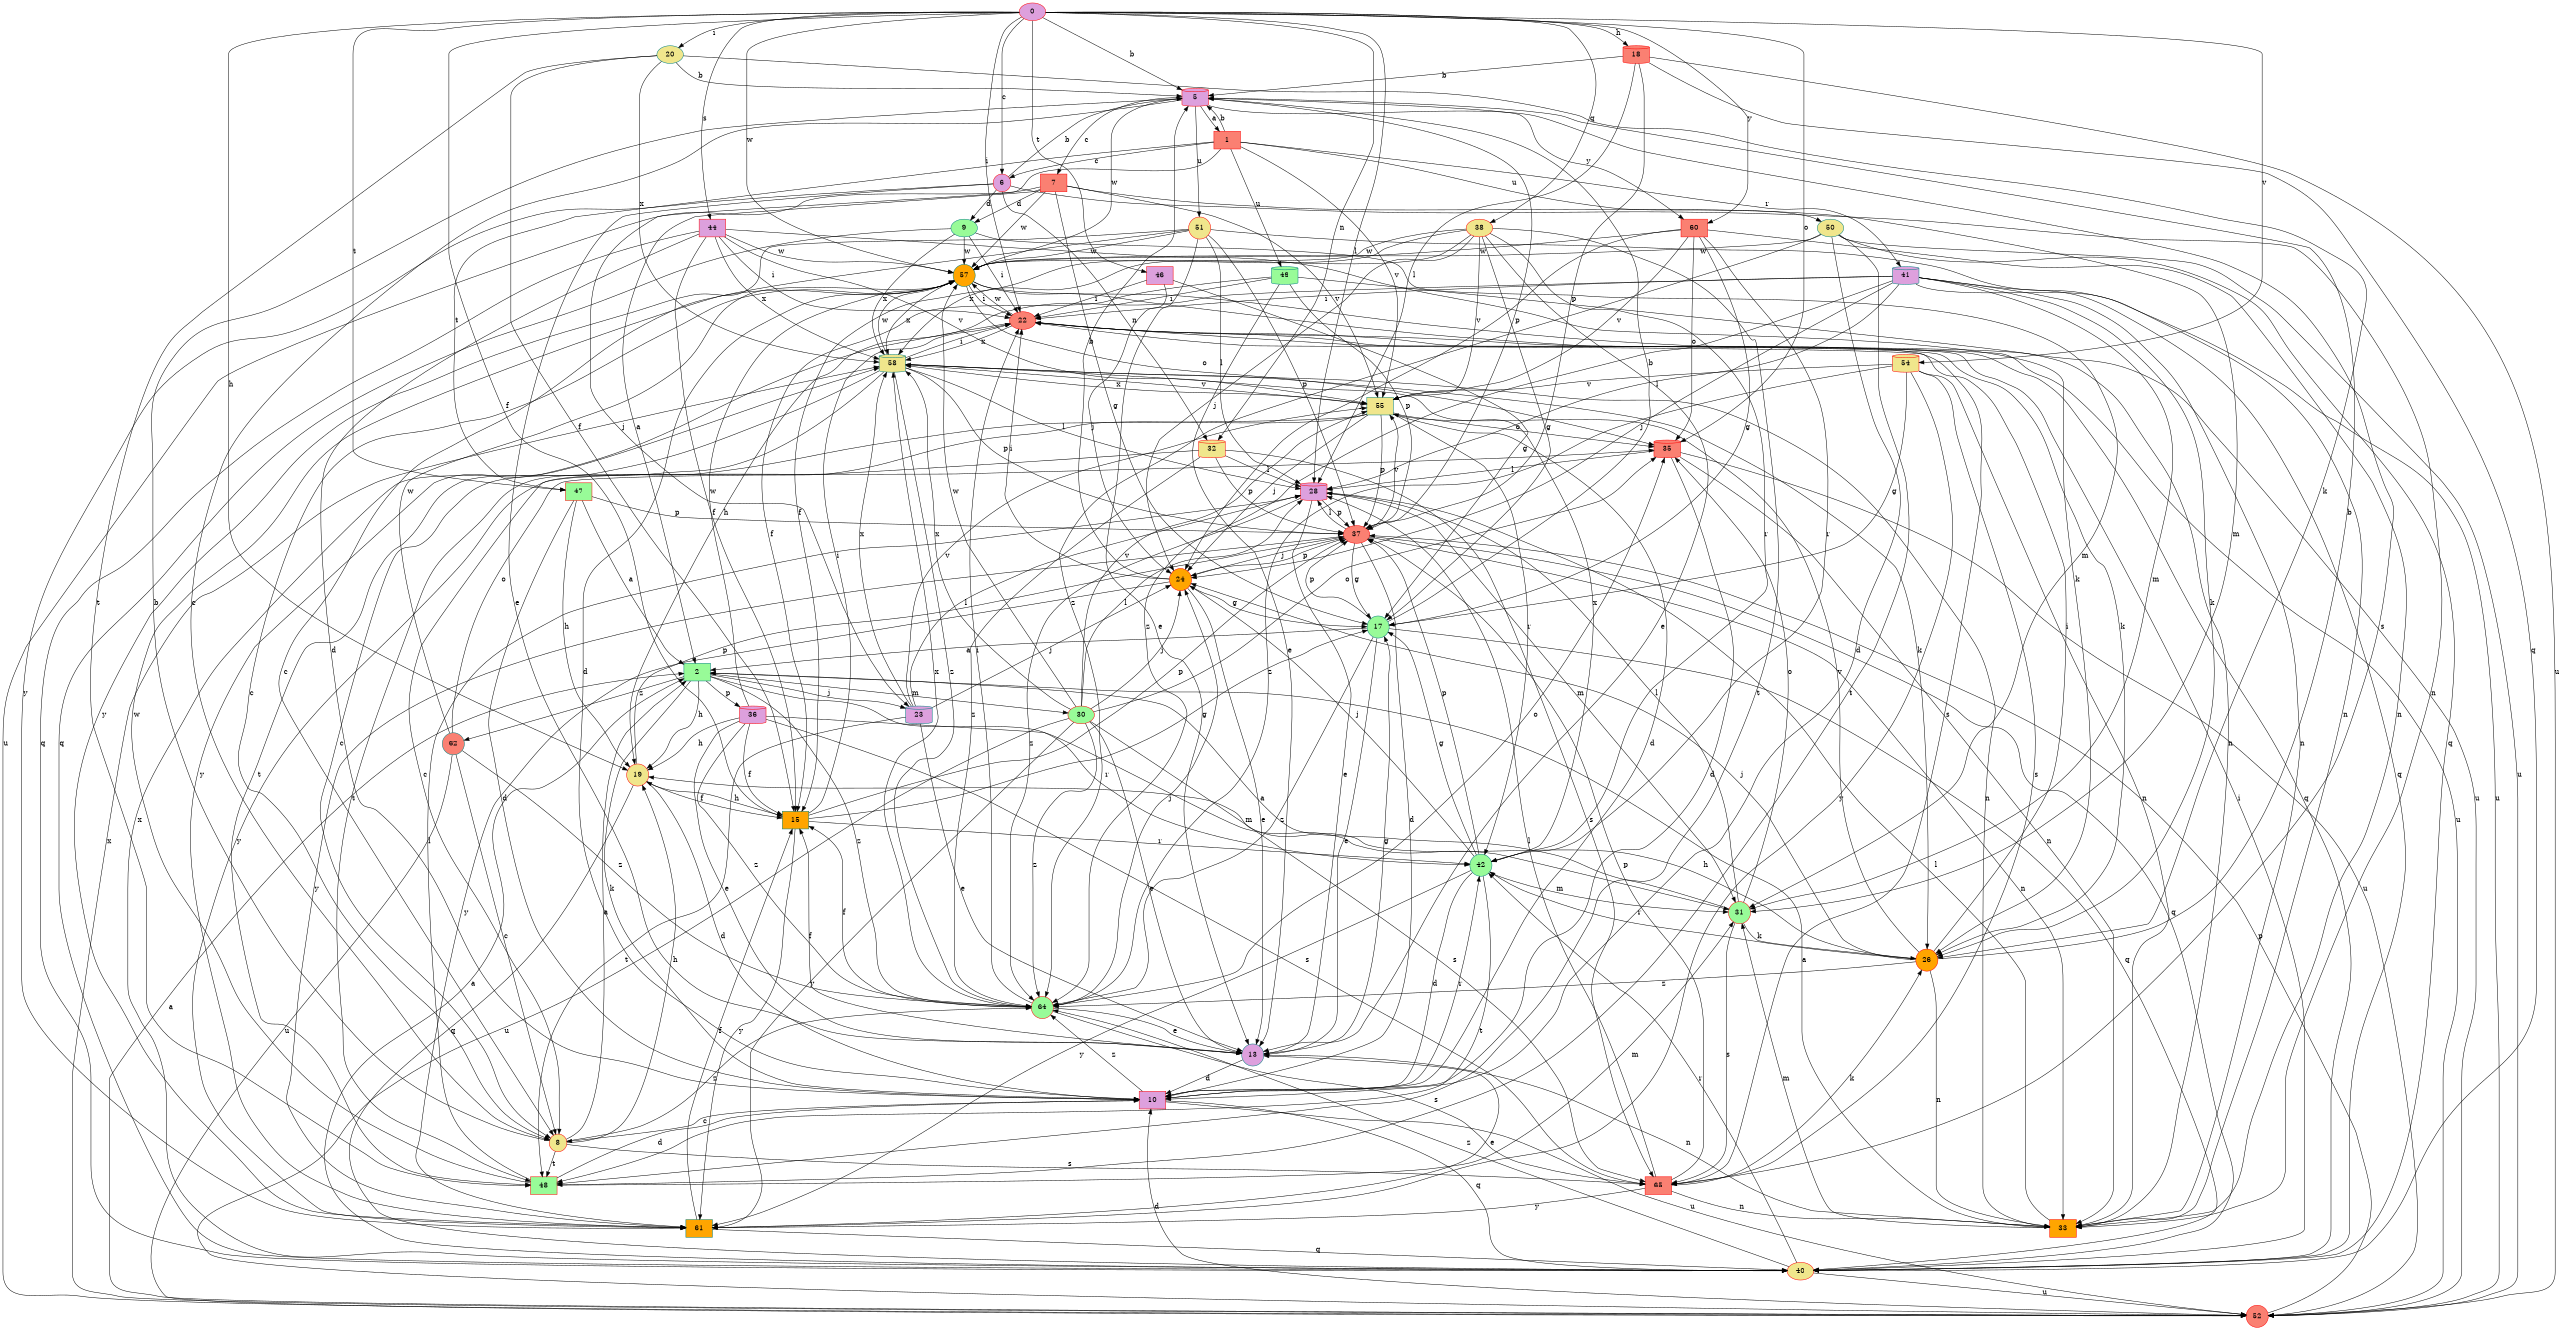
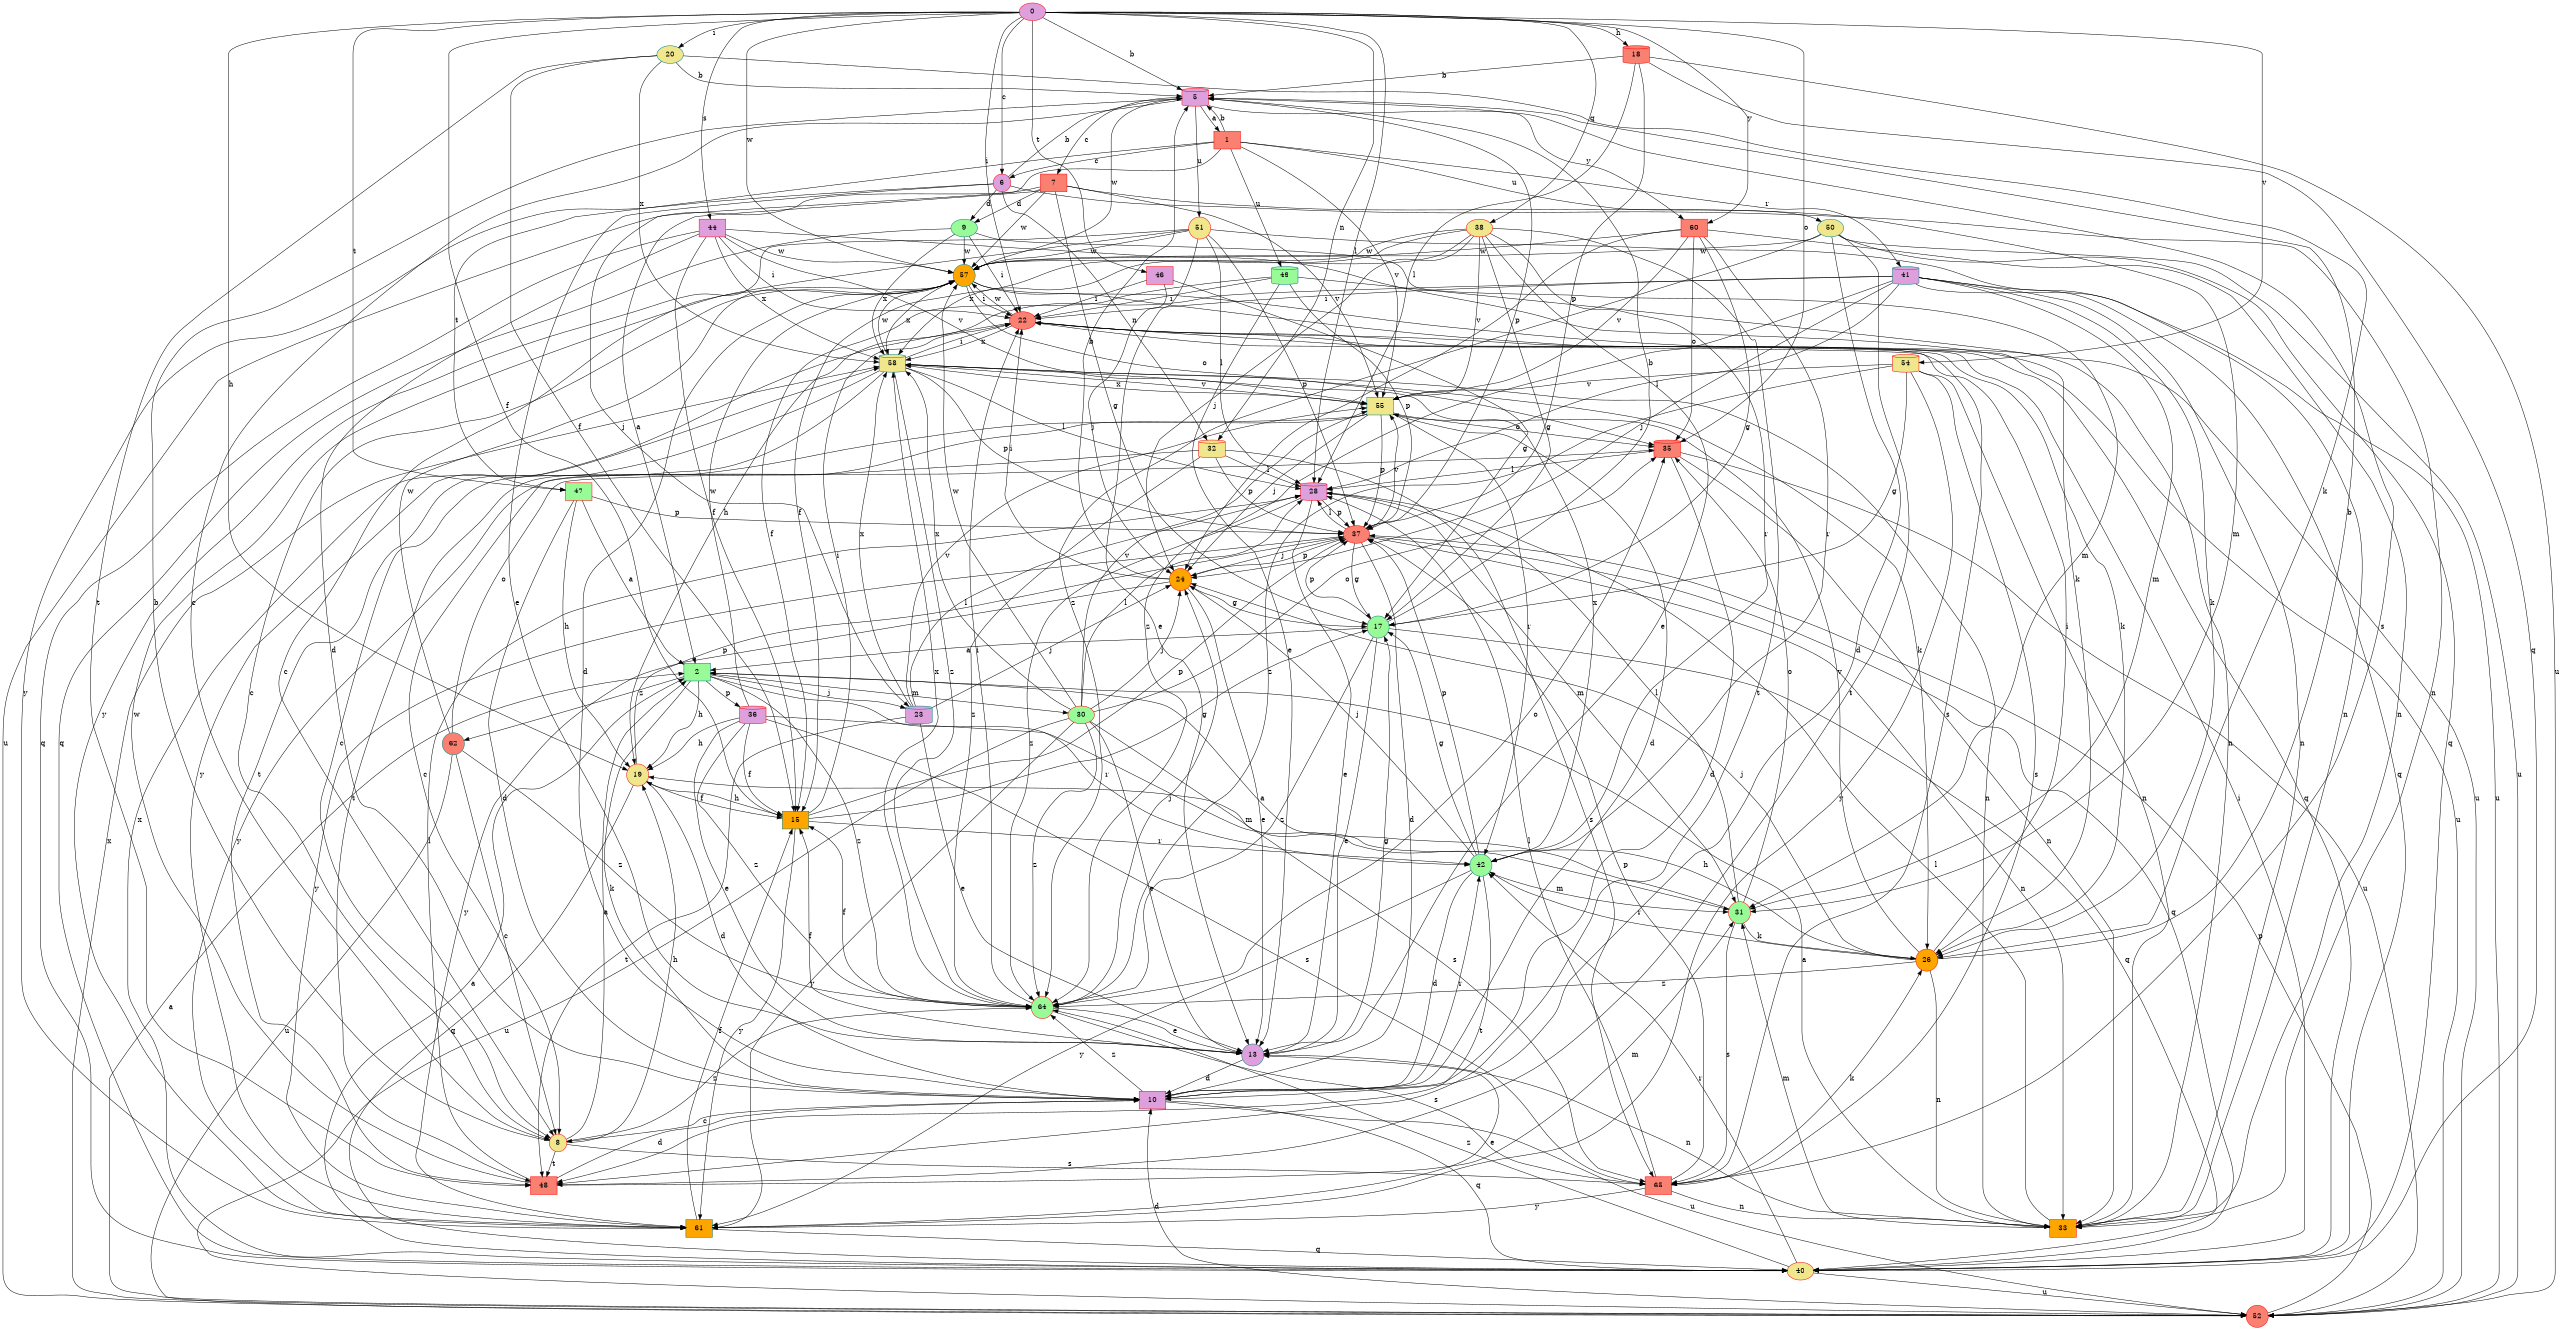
node "48": fillcolor palegreen -> salmon
